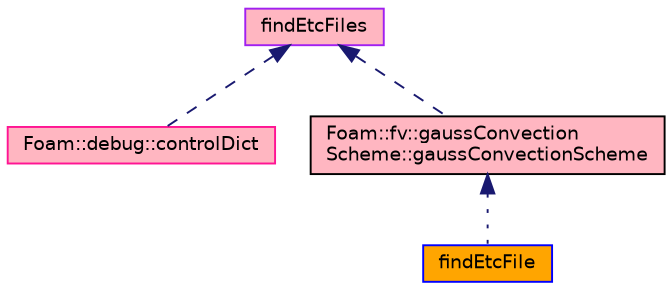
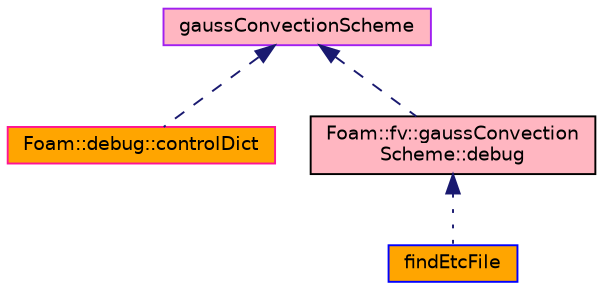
node "findEtcFiles": label "findEtcFiles" -> "gaussConvectionScheme"
node "Foam::debug::controlDict": fillcolor lightpink -> orange
node "Foam::fv::gaussConvection Scheme::gaussConvectionScheme": label "Foam::fv::gaussConvection Scheme::gaussConvectionScheme" -> "Foam::fv::gaussConvection Scheme::debug"
